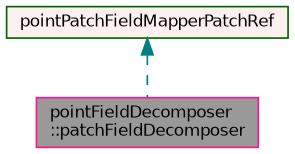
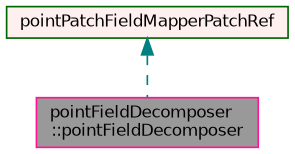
node "pointFieldDecomposer ::patchFieldDecomposer": label "pointFieldDecomposer ::patchFieldDecomposer" -> "pointFieldDecomposer ::pointFieldDecomposer"
